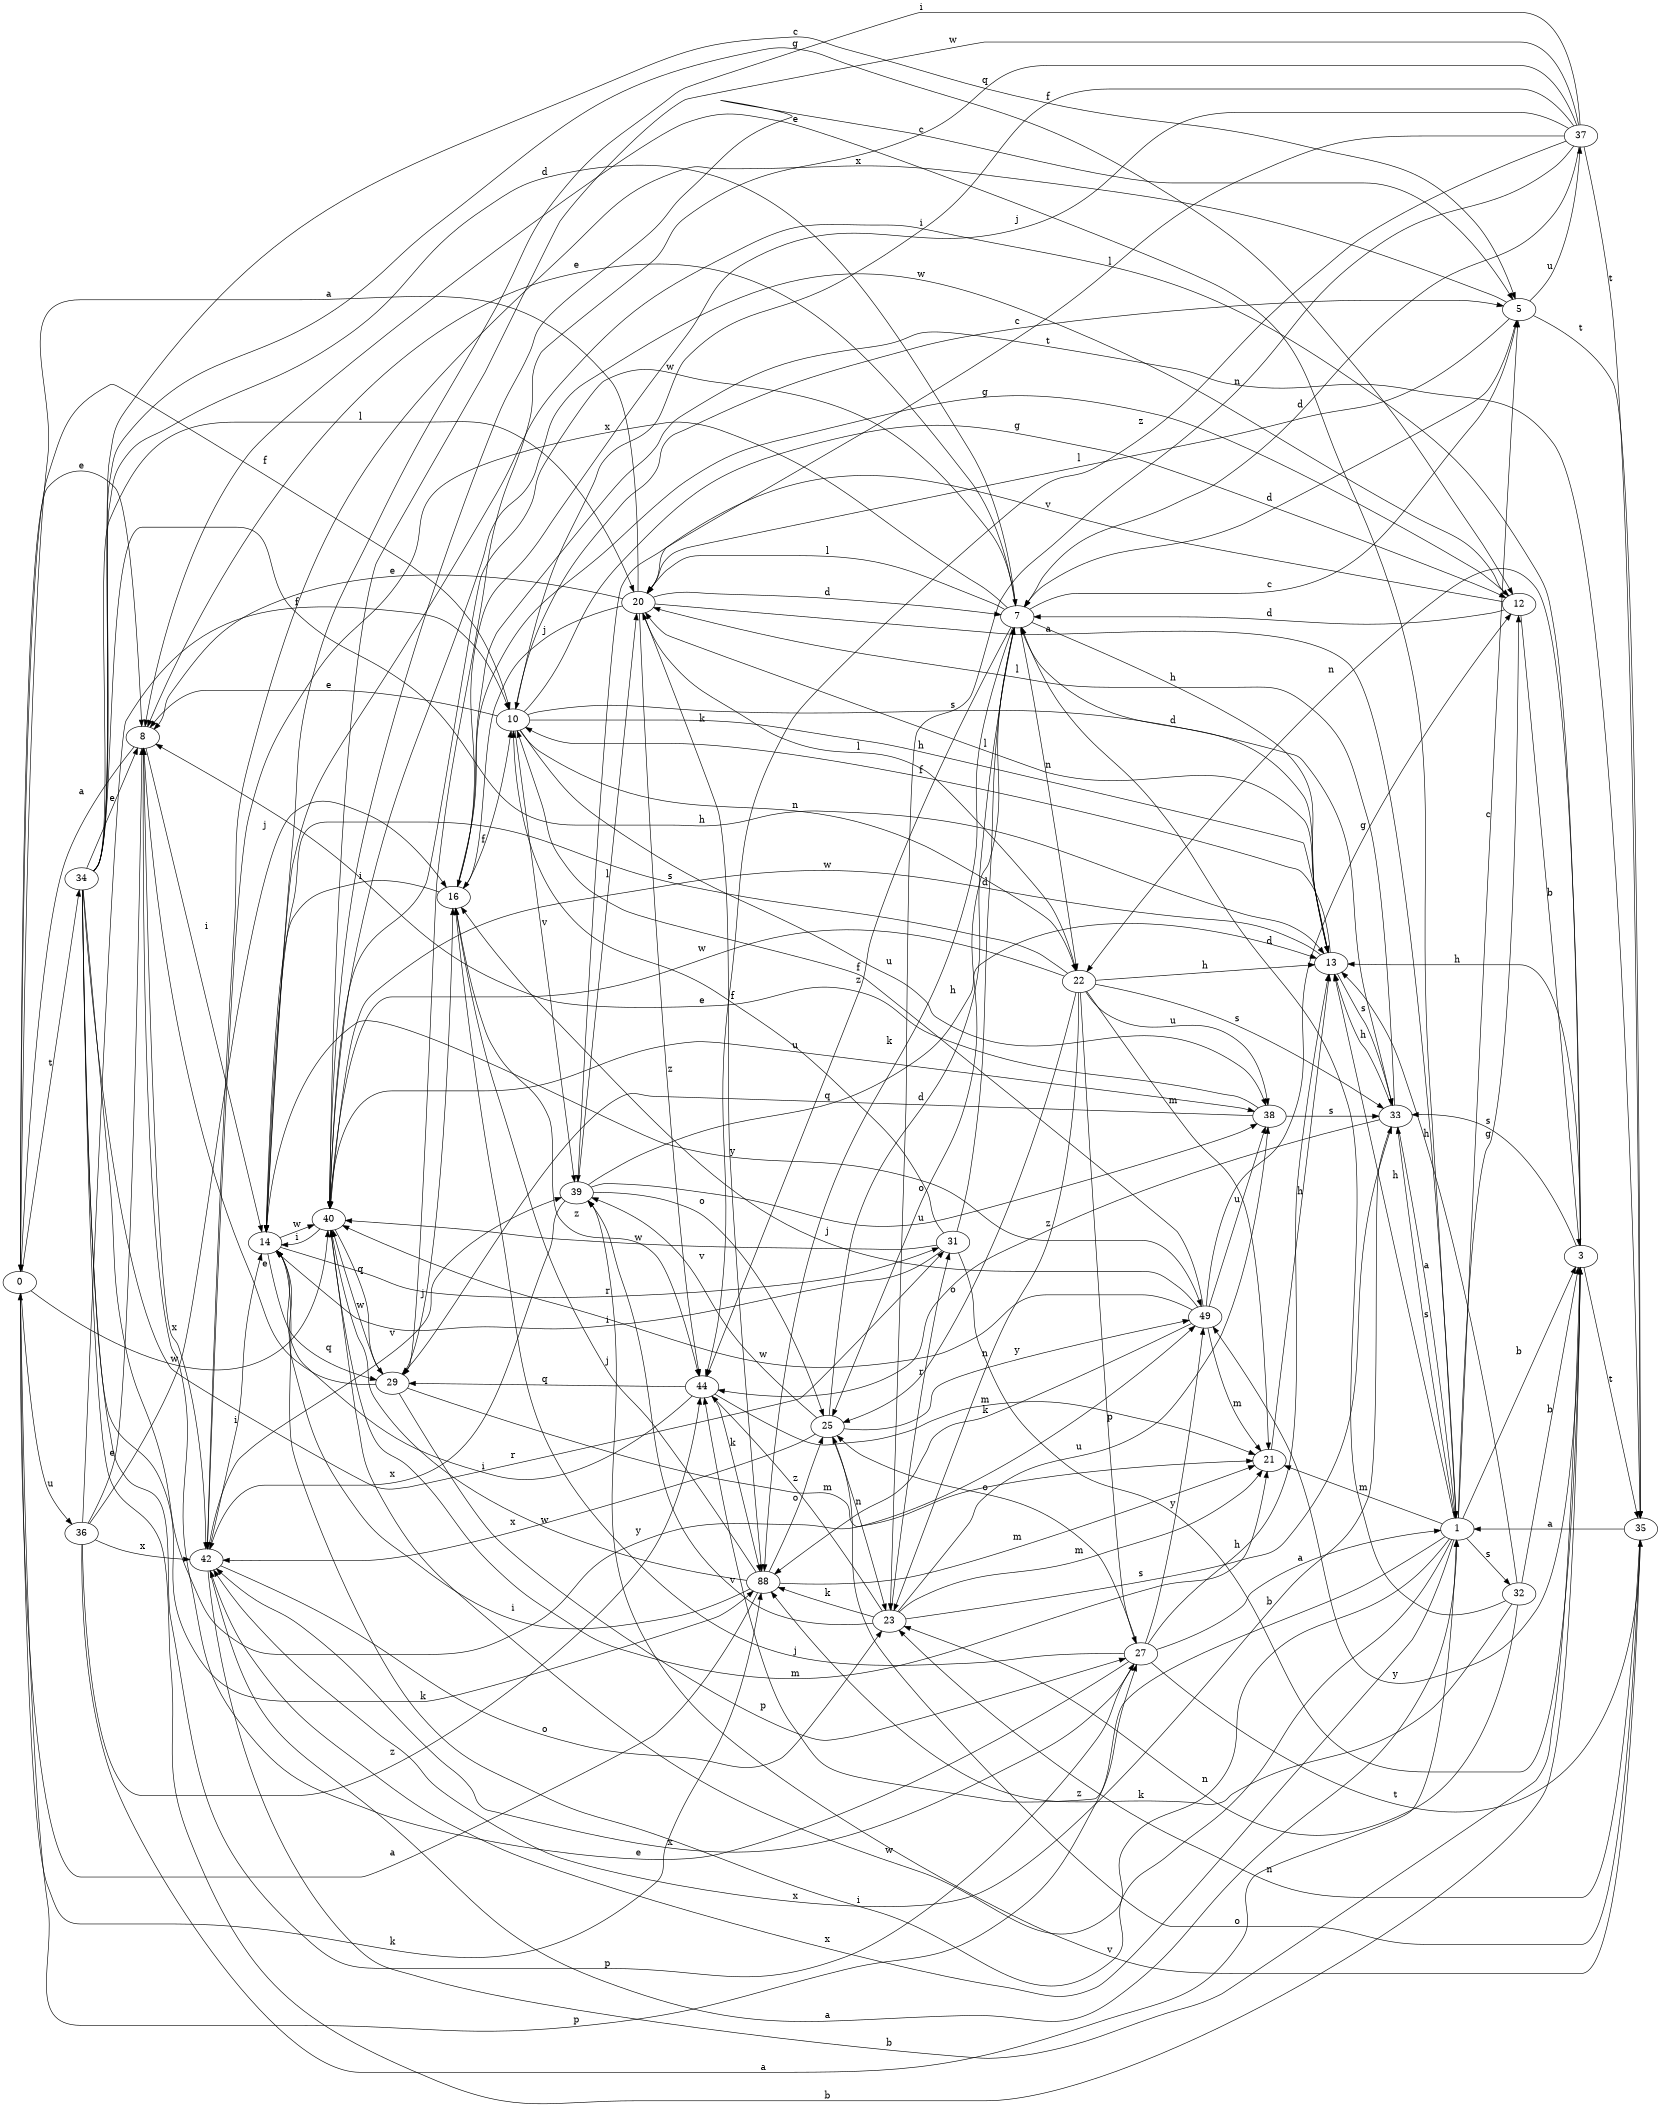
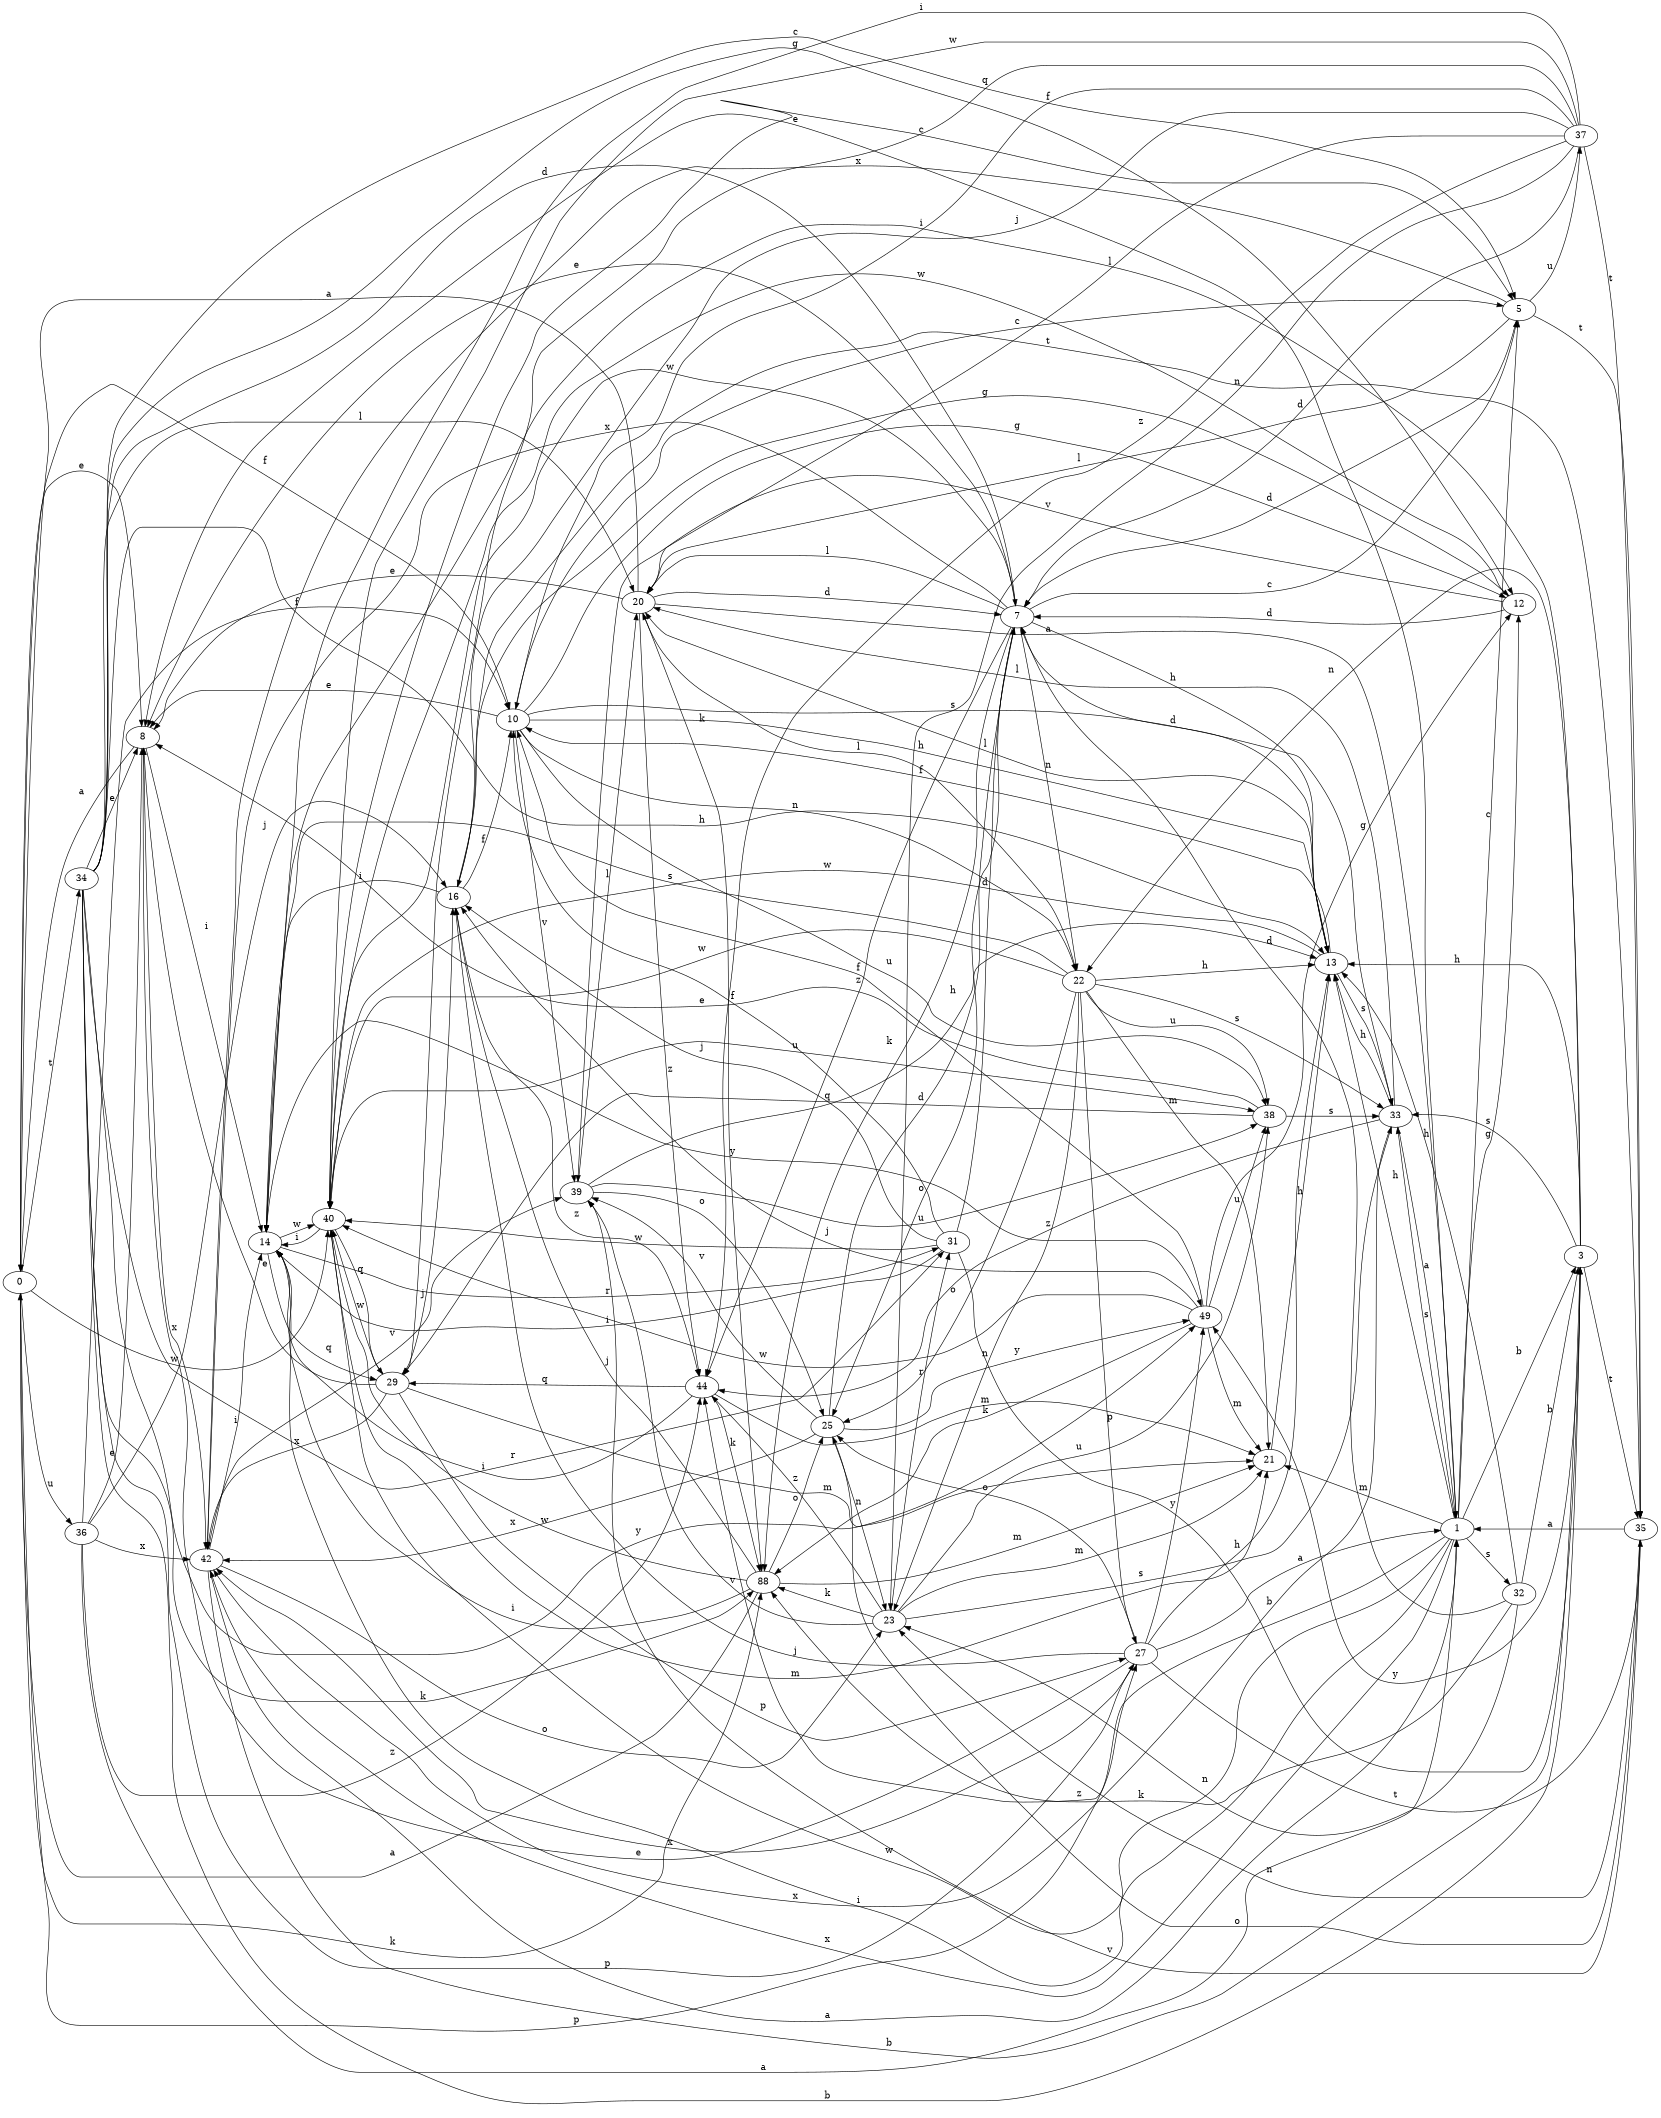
edge "20" -> "16": now "31" -> "16"
edge "12" -> "3": removed, label "b"
edge "39" -> "42": now "29" -> "42"
